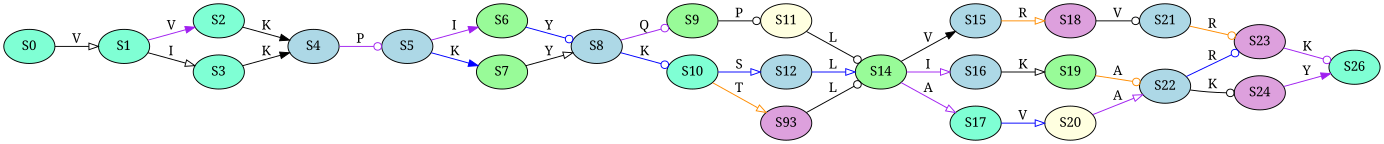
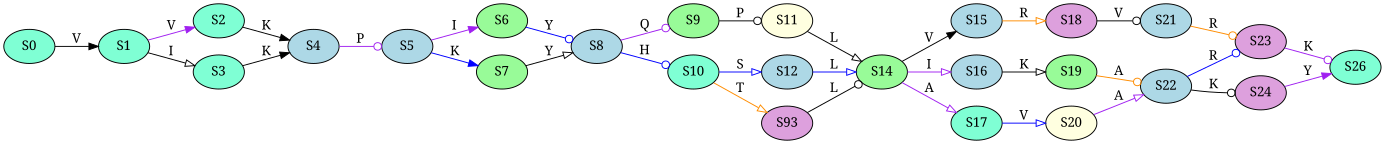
edge "S11" -> "S14": arrowhead odot -> onormal
edge "S0" -> "S1": arrowhead onormal -> normal
edge "S8" -> "S10": label "K" -> "H"
